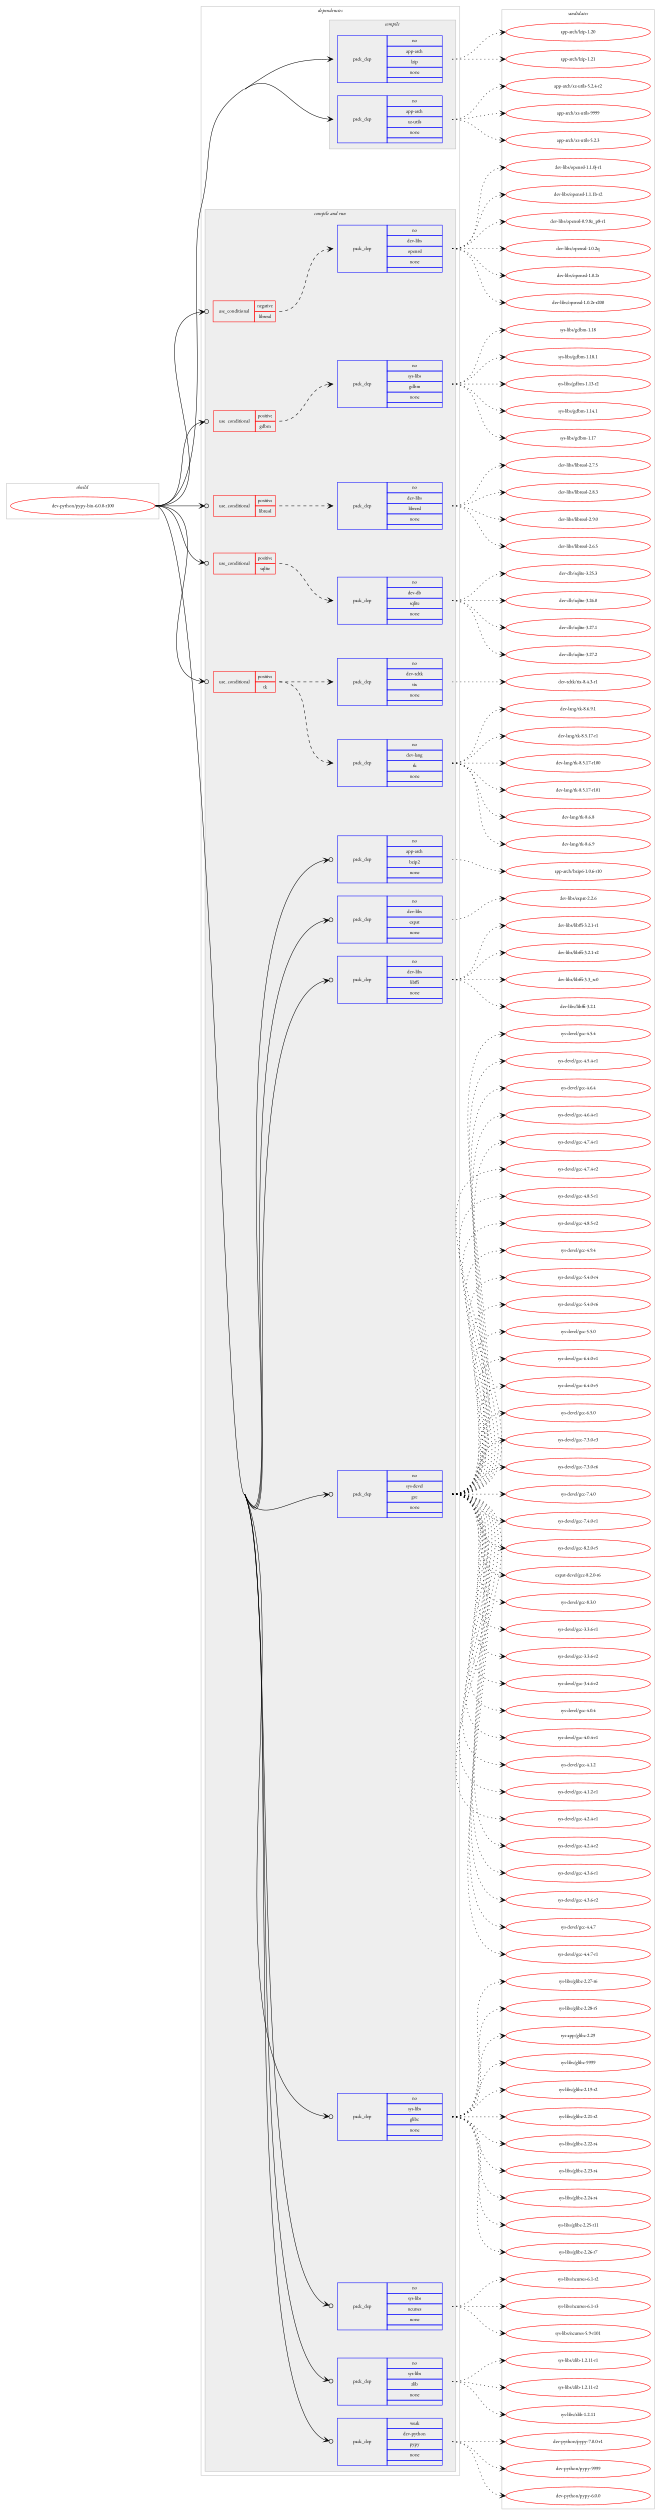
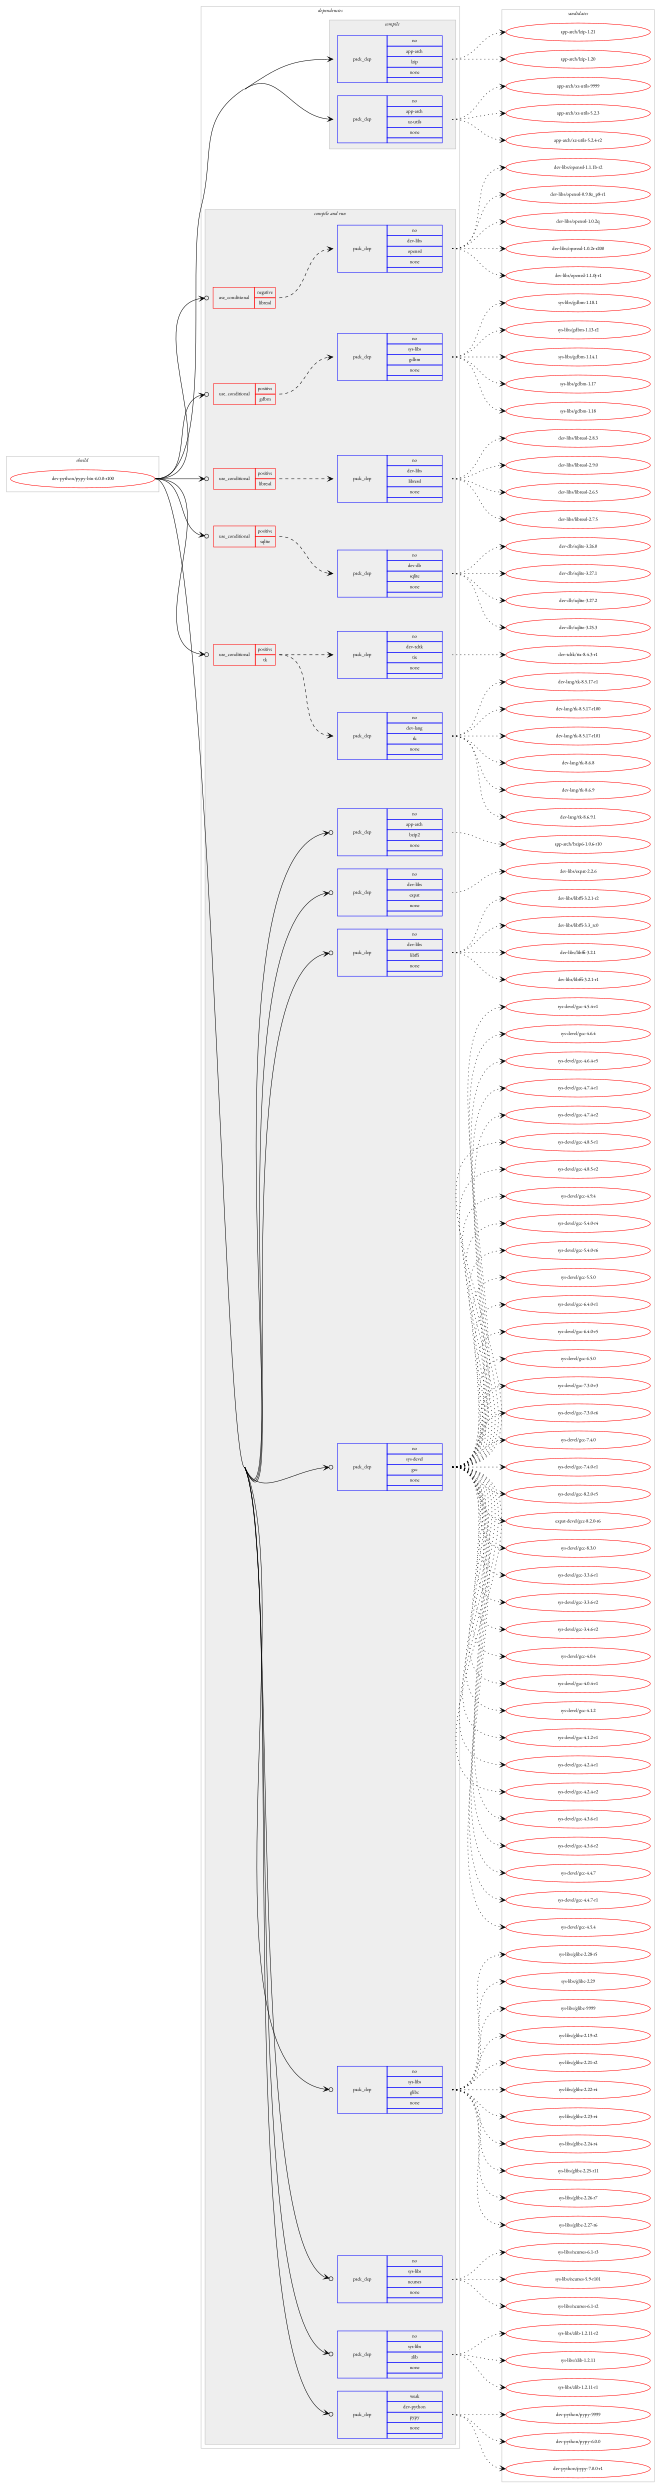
node "dev-libs/openssl-1.0.2r": removed
node "sys-devel/gcc-4.6.4-r1": label "sys-devel/gcc-4.6.4-r1" -> "sys-devel/gcc-4.6.4-r5"
node "sys-app/glibc-2.29": label "sys-app/glibc-2.29" -> "sys-libs/glibc-2.29"
